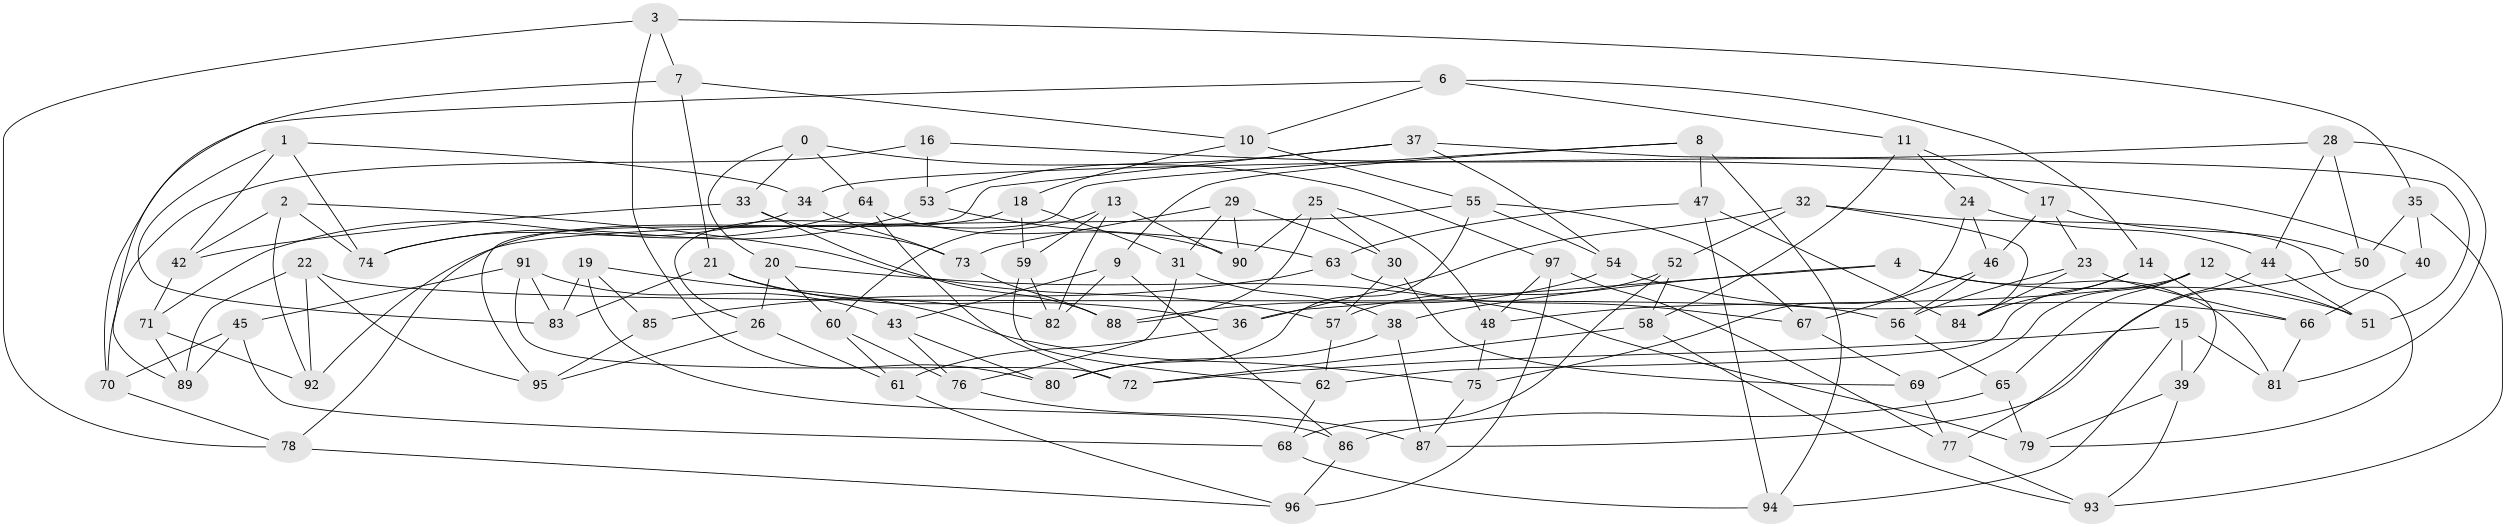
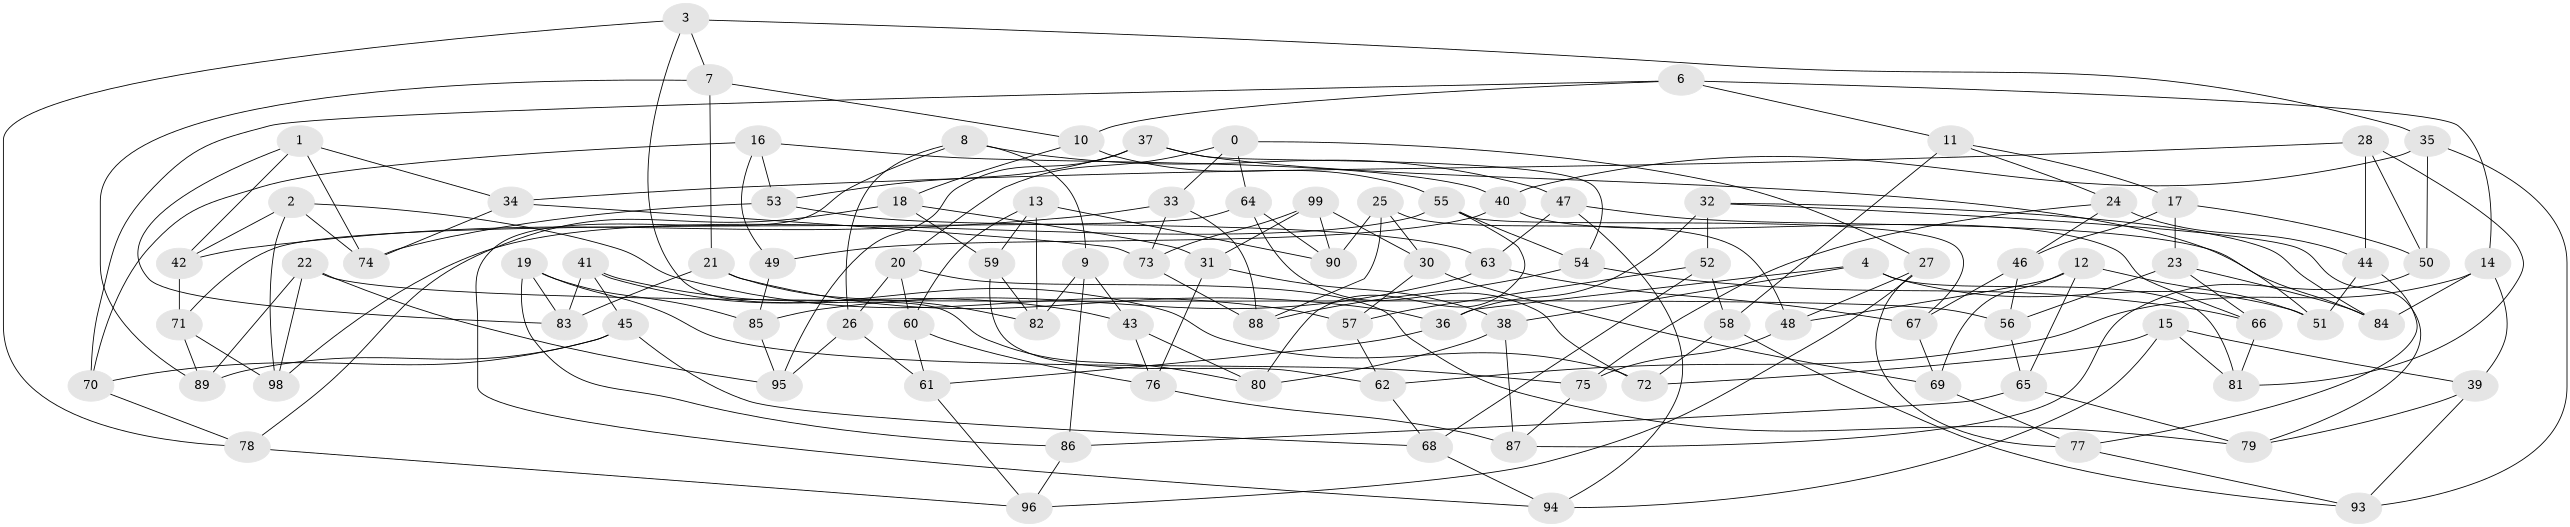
node "29": label "29" -> "99"
node "91": label "91" -> "41"
node "49": added
node "97": label "97" -> "27"
node "92": label "92" -> "98"
